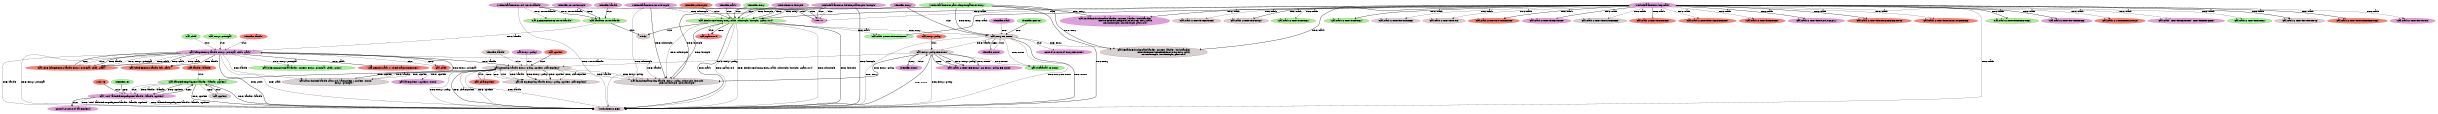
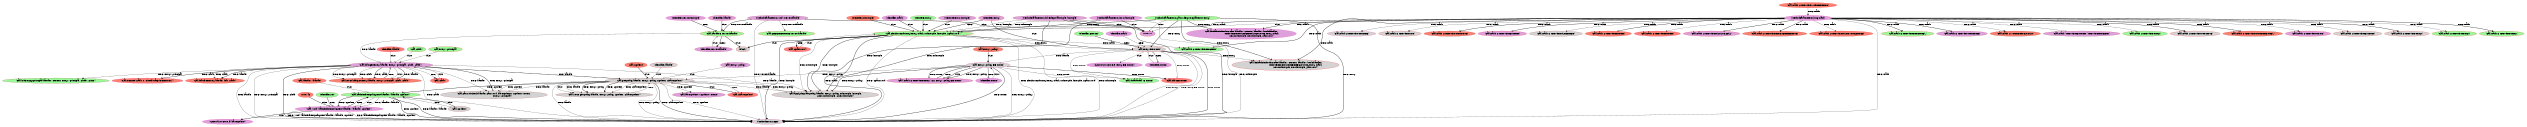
edge "(MethodParameterIn,long mask)" -> "(Call,mask & KADM5_MOD_NAME)": arrowhead diamond -> tee
edge "(MethodParameterIn,long mask)" -> "(Call,mask & KADM5_PW_EXPIRATION)": reversed
node "(Identifier,server_handle)": added
node "(Call,kdb == NULL)": added
